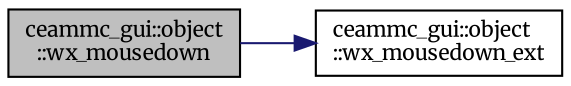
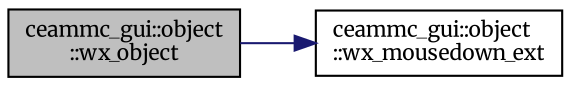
node "ceammc_gui::object ::wx_mousedown": label "ceammc_gui::object ::wx_mousedown" -> "ceammc_gui::object ::wx_object"
